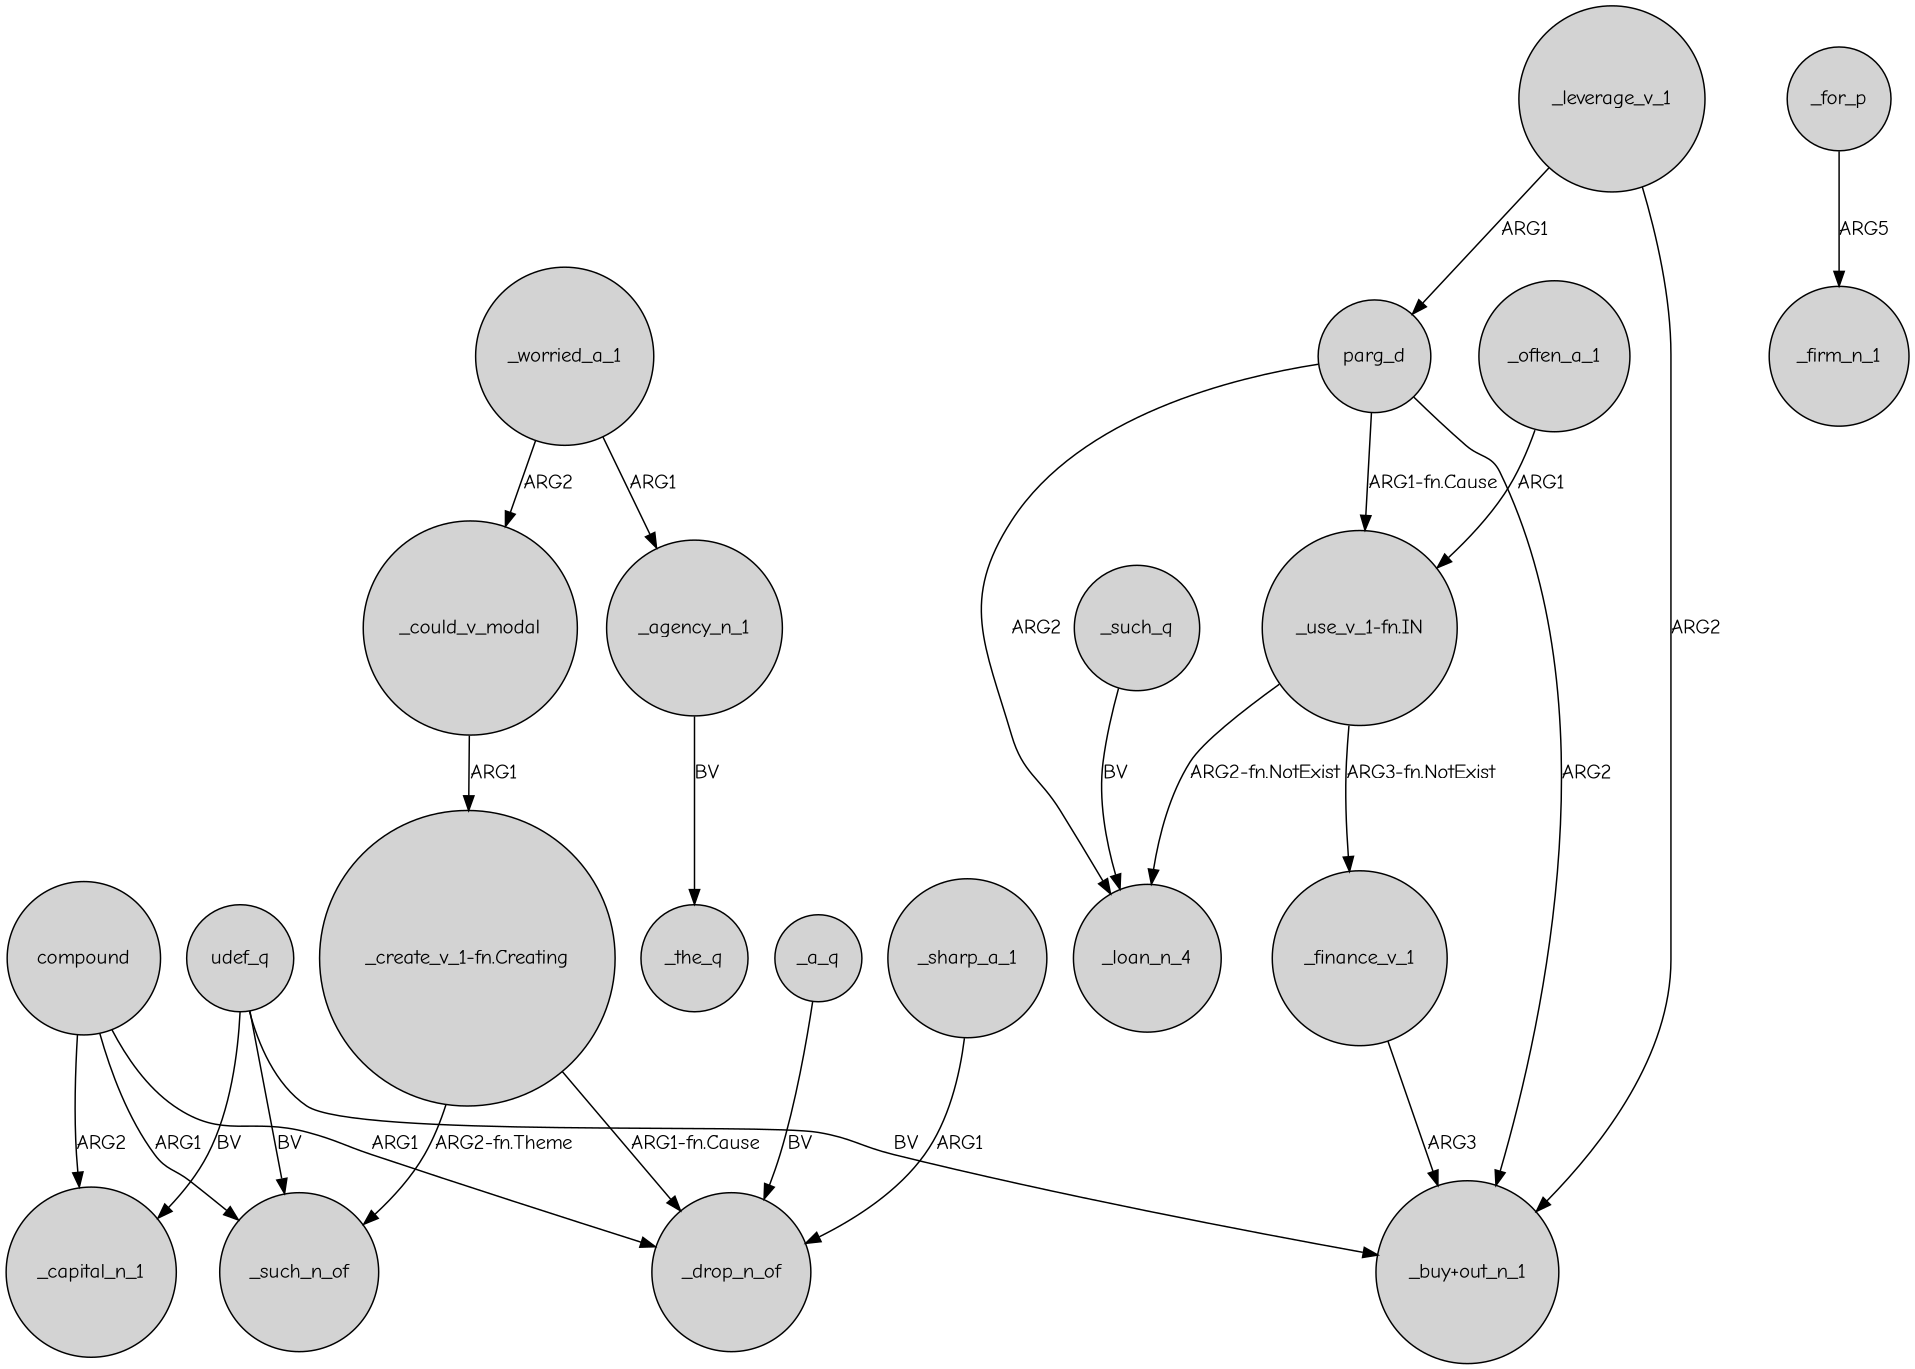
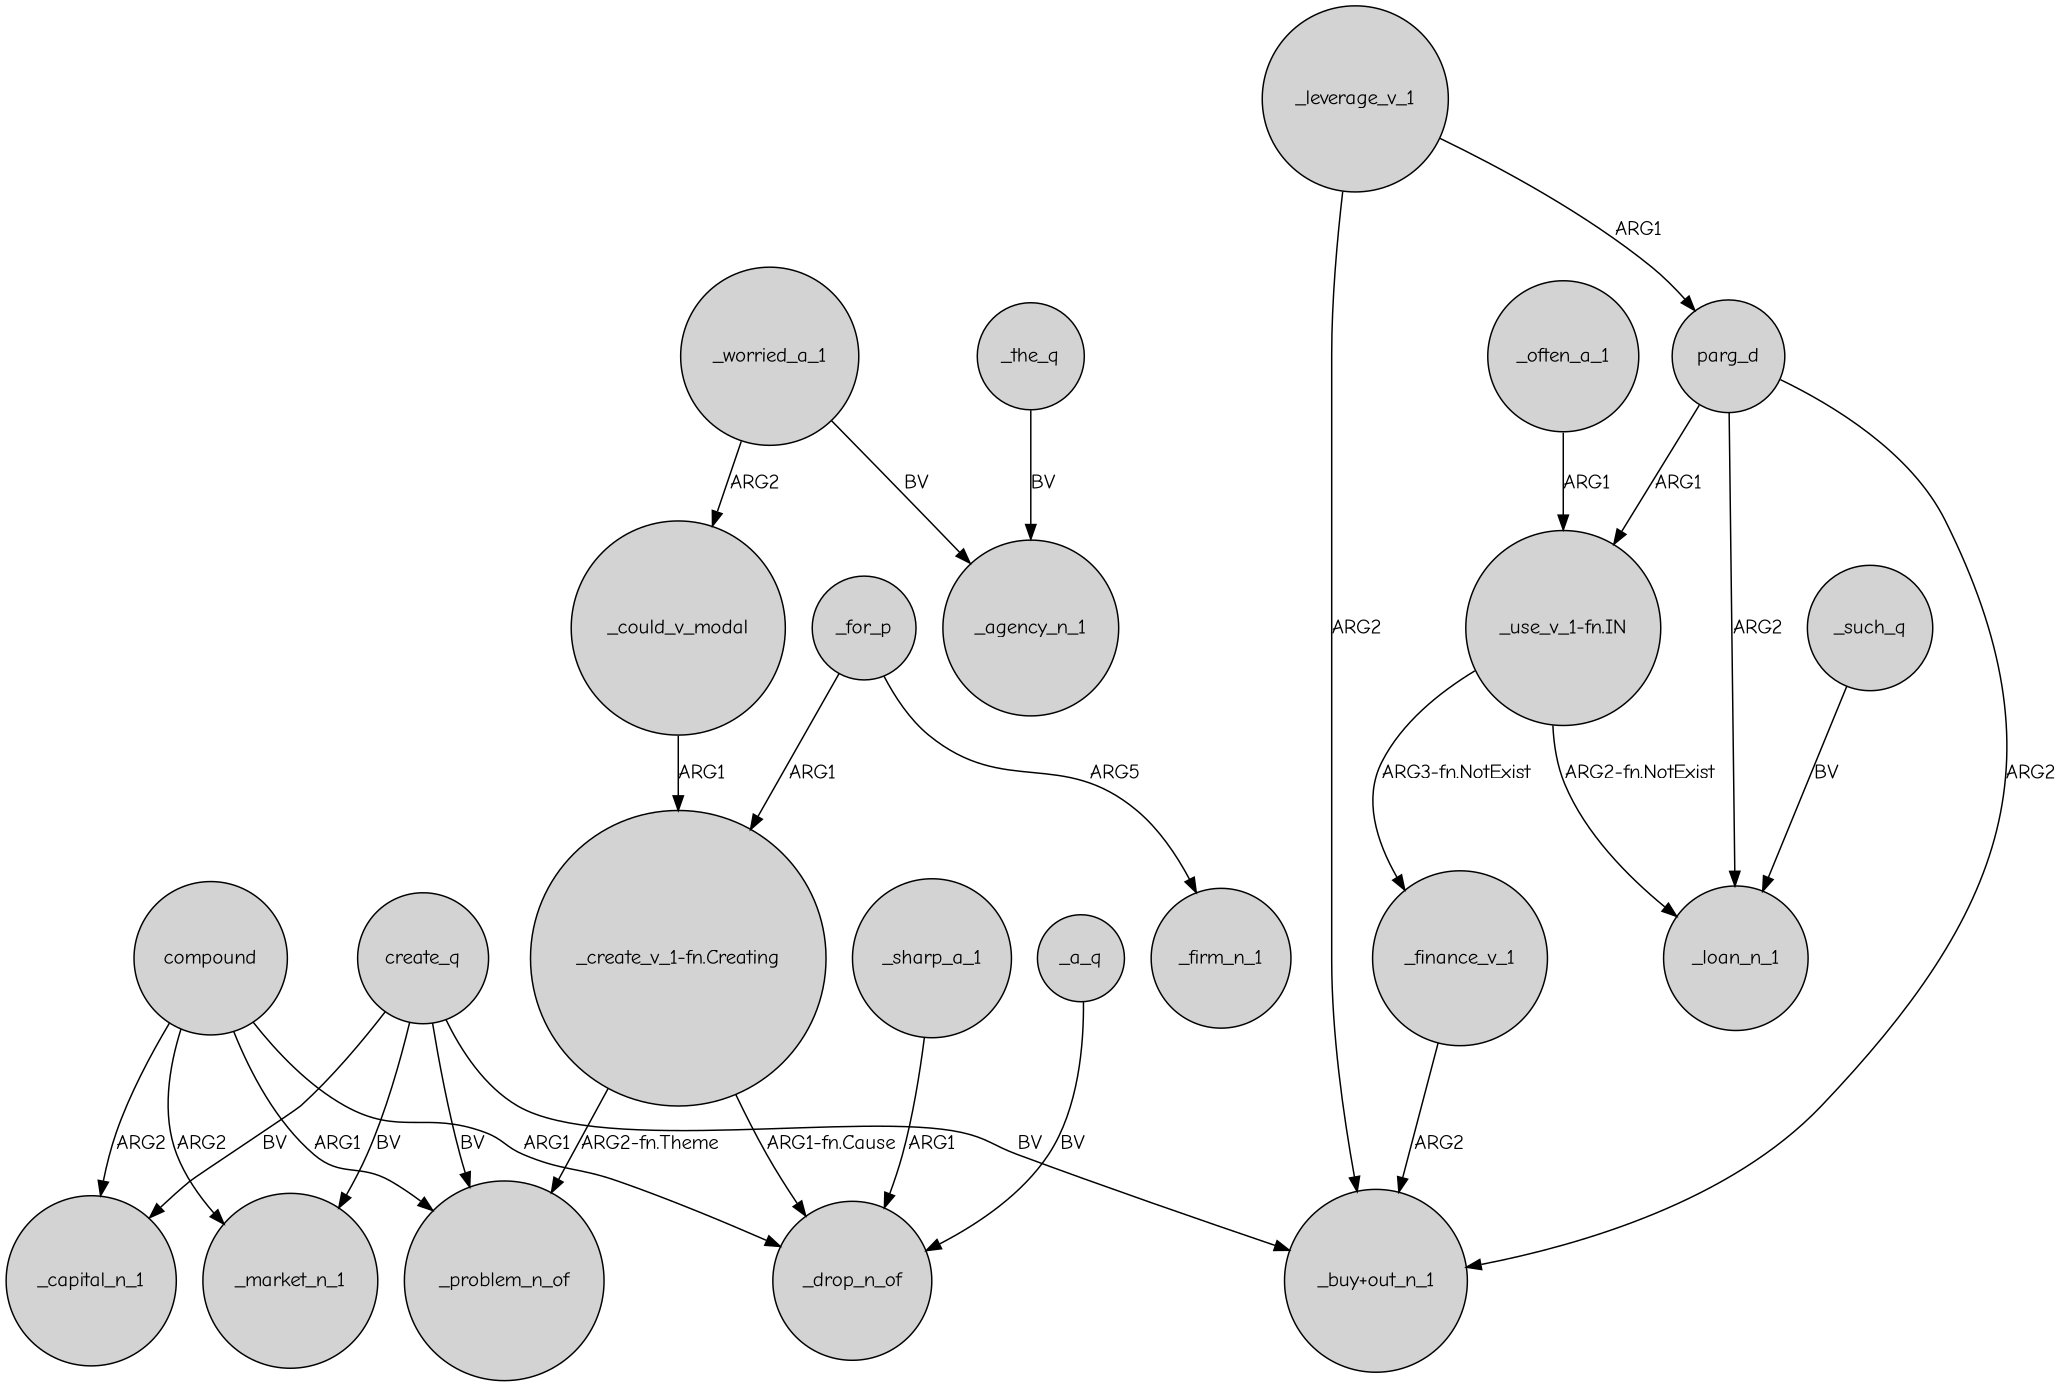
edge "_worried_a_1" -> "_agency_n_1": label "ARG1" -> "BV"
edge "parg_d" -> "_use_v_1-fn.IN": label "ARG1-fn.Cause" -> "ARG1"
edge "_for_p" -> "_create_v_1-fn.Creating": added, label "ARG1"
edge "_agency_n_1" -> "_the_q": reversed
node "udef_q": label "udef_q" -> "create_q"
node "_loan_n_4": label "_loan_n_4" -> "_loan_n_1"
edge "_finance_v_1" -> "_buy+out_n_1": label "ARG3" -> "ARG2"
node "_such_n_of": label "_such_n_of" -> "_problem_n_of"
node "_market_n_1": added
